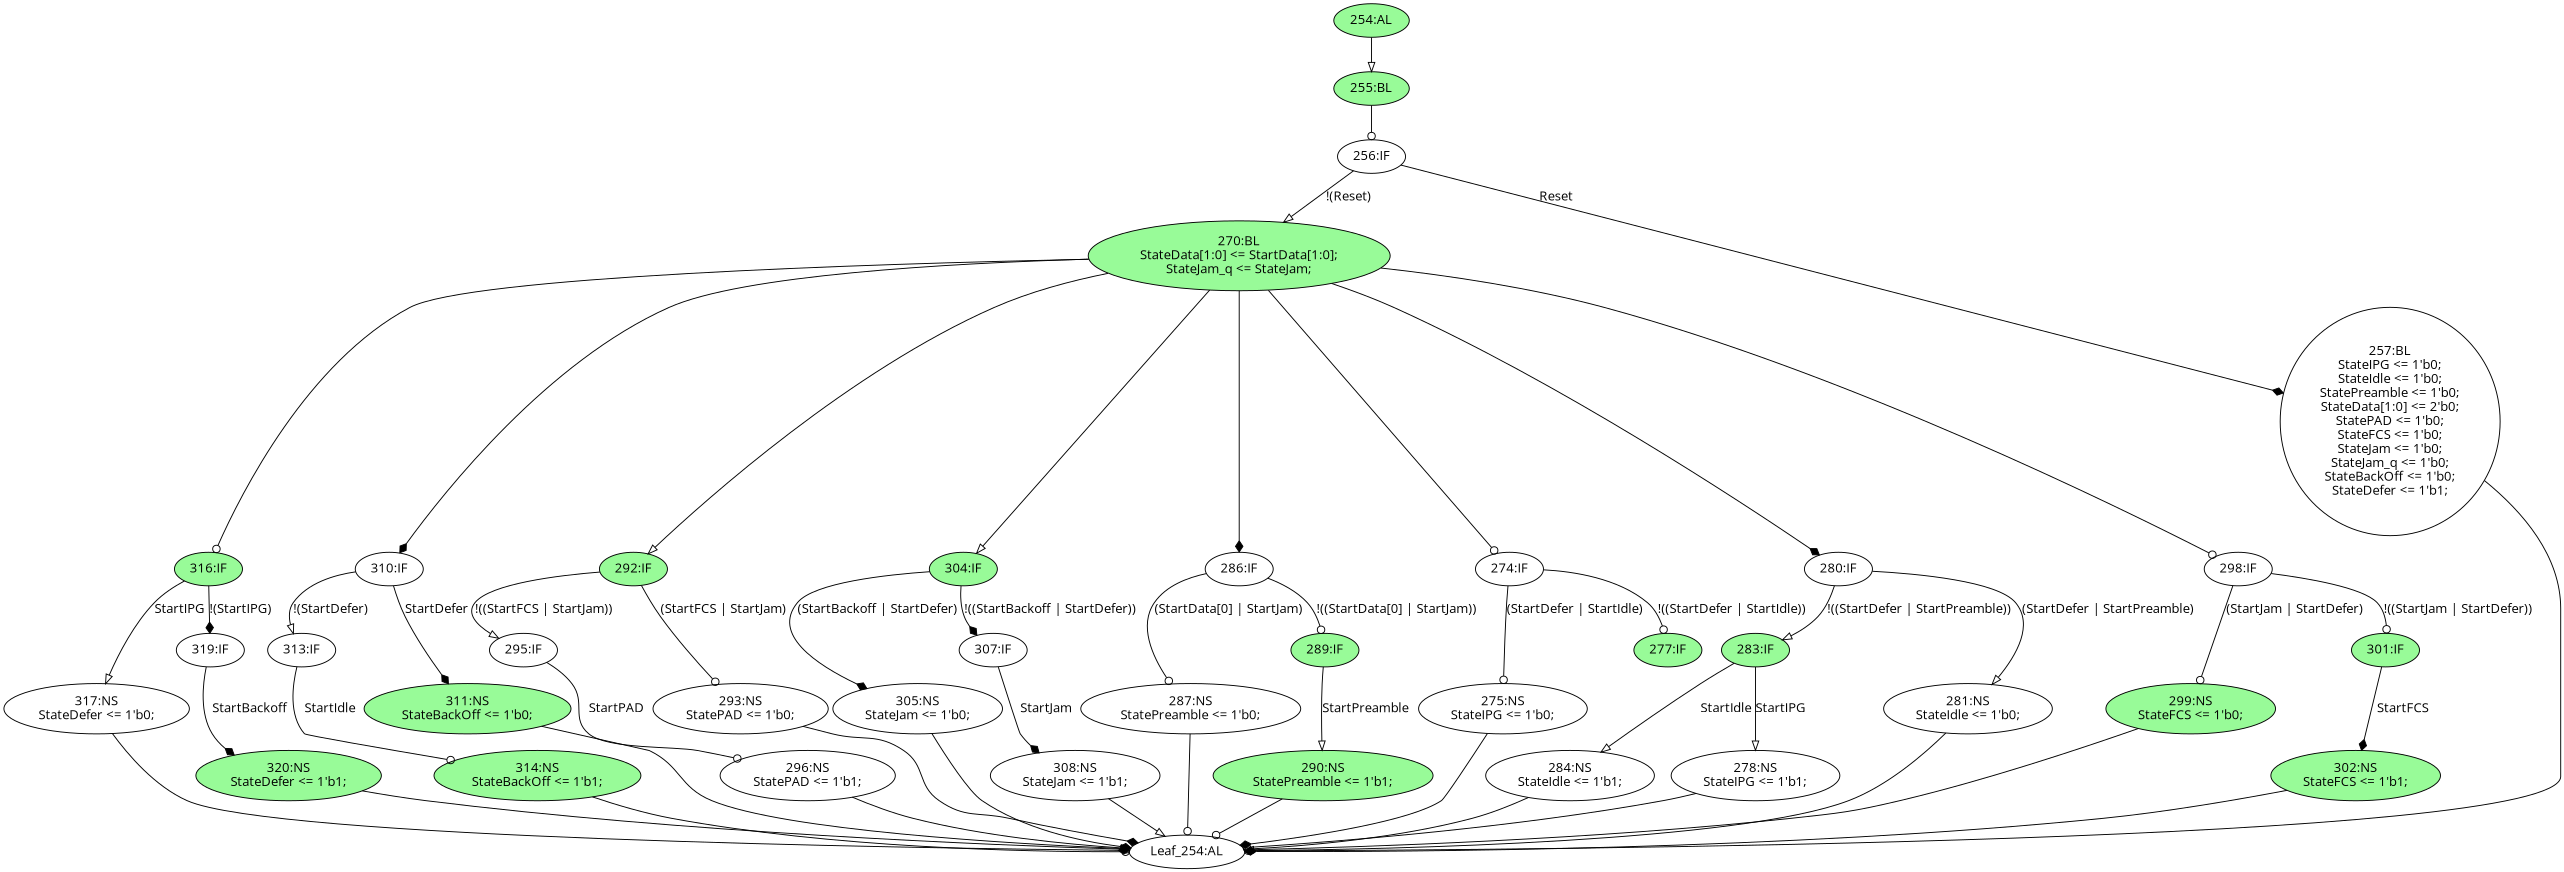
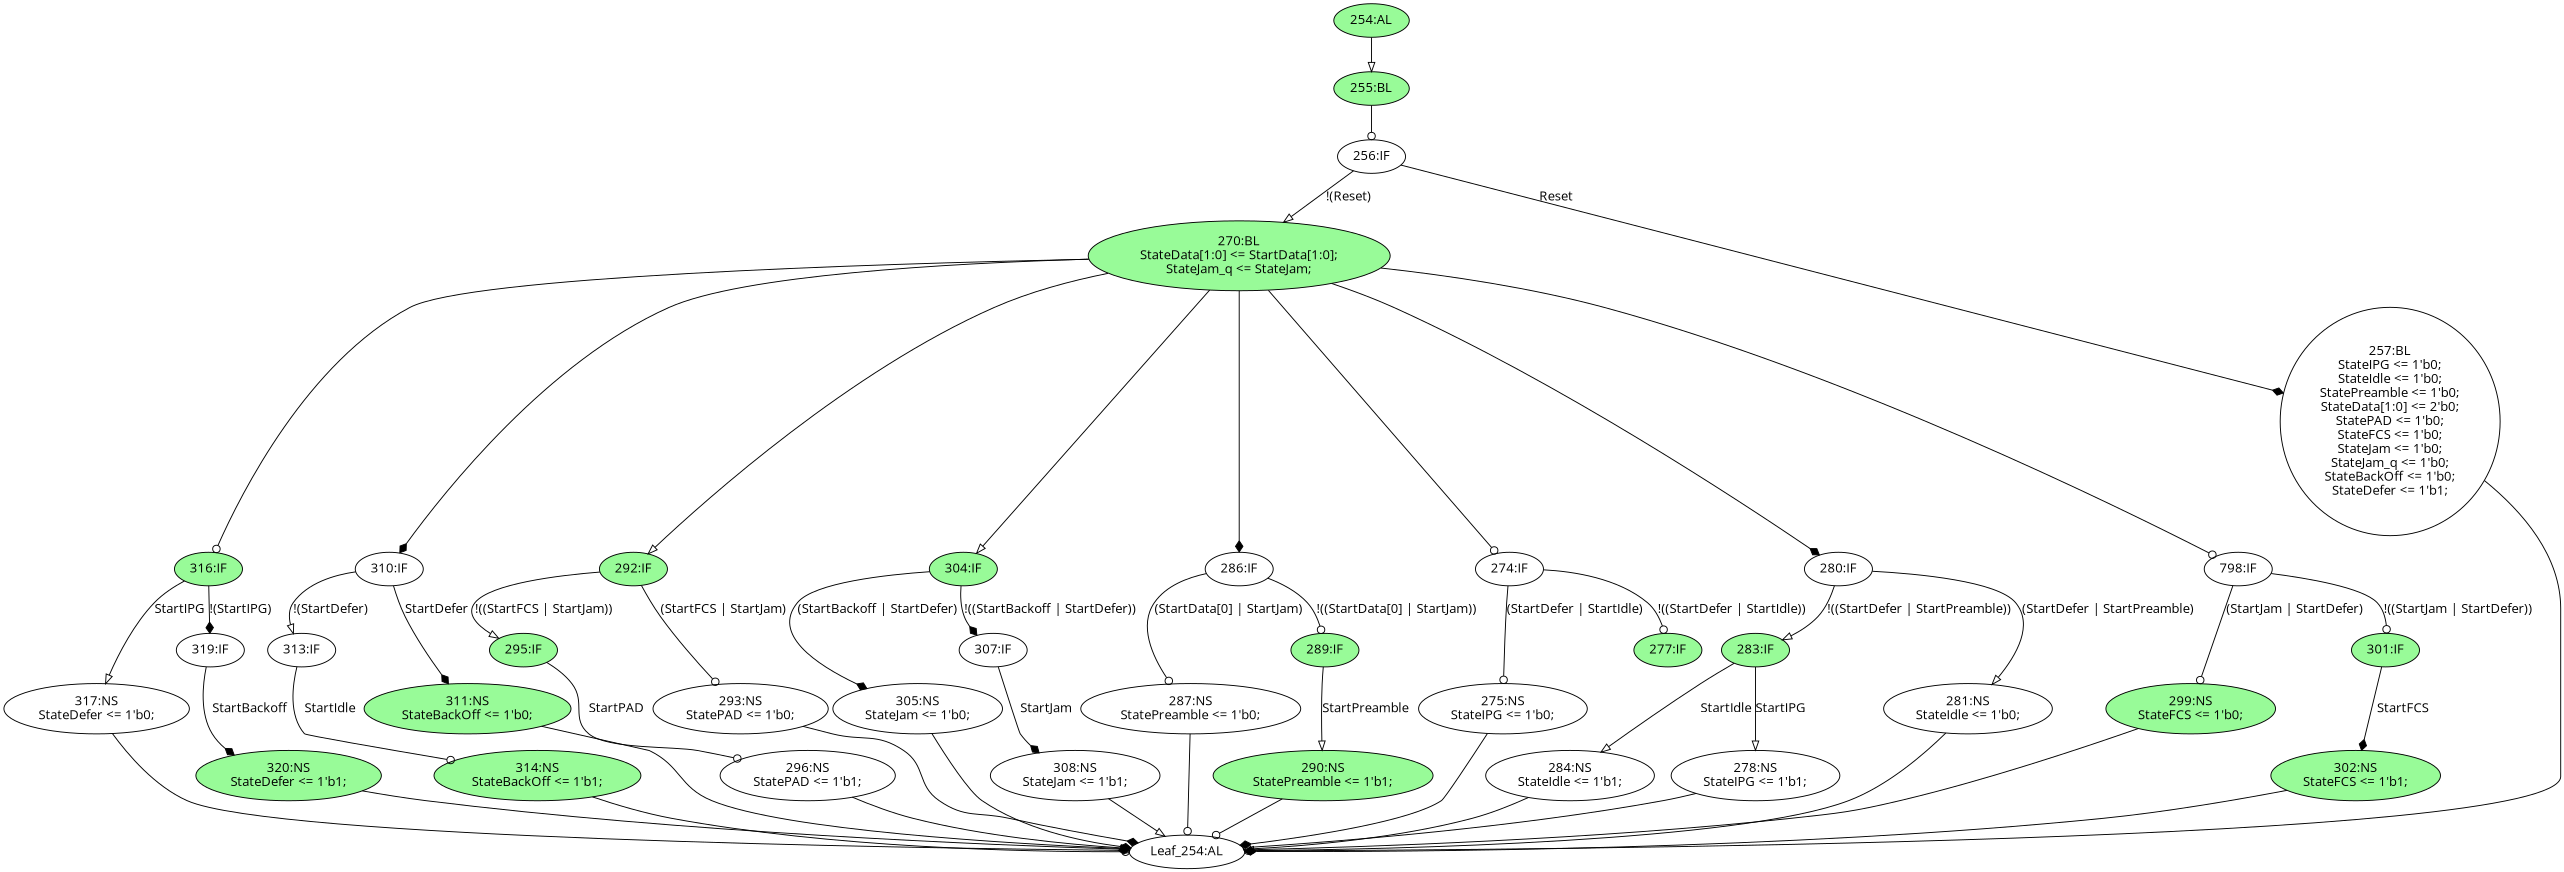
node "298:IF": label "298:IF" -> "798:IF"
node "295:IF": fillcolor white -> palegreen
